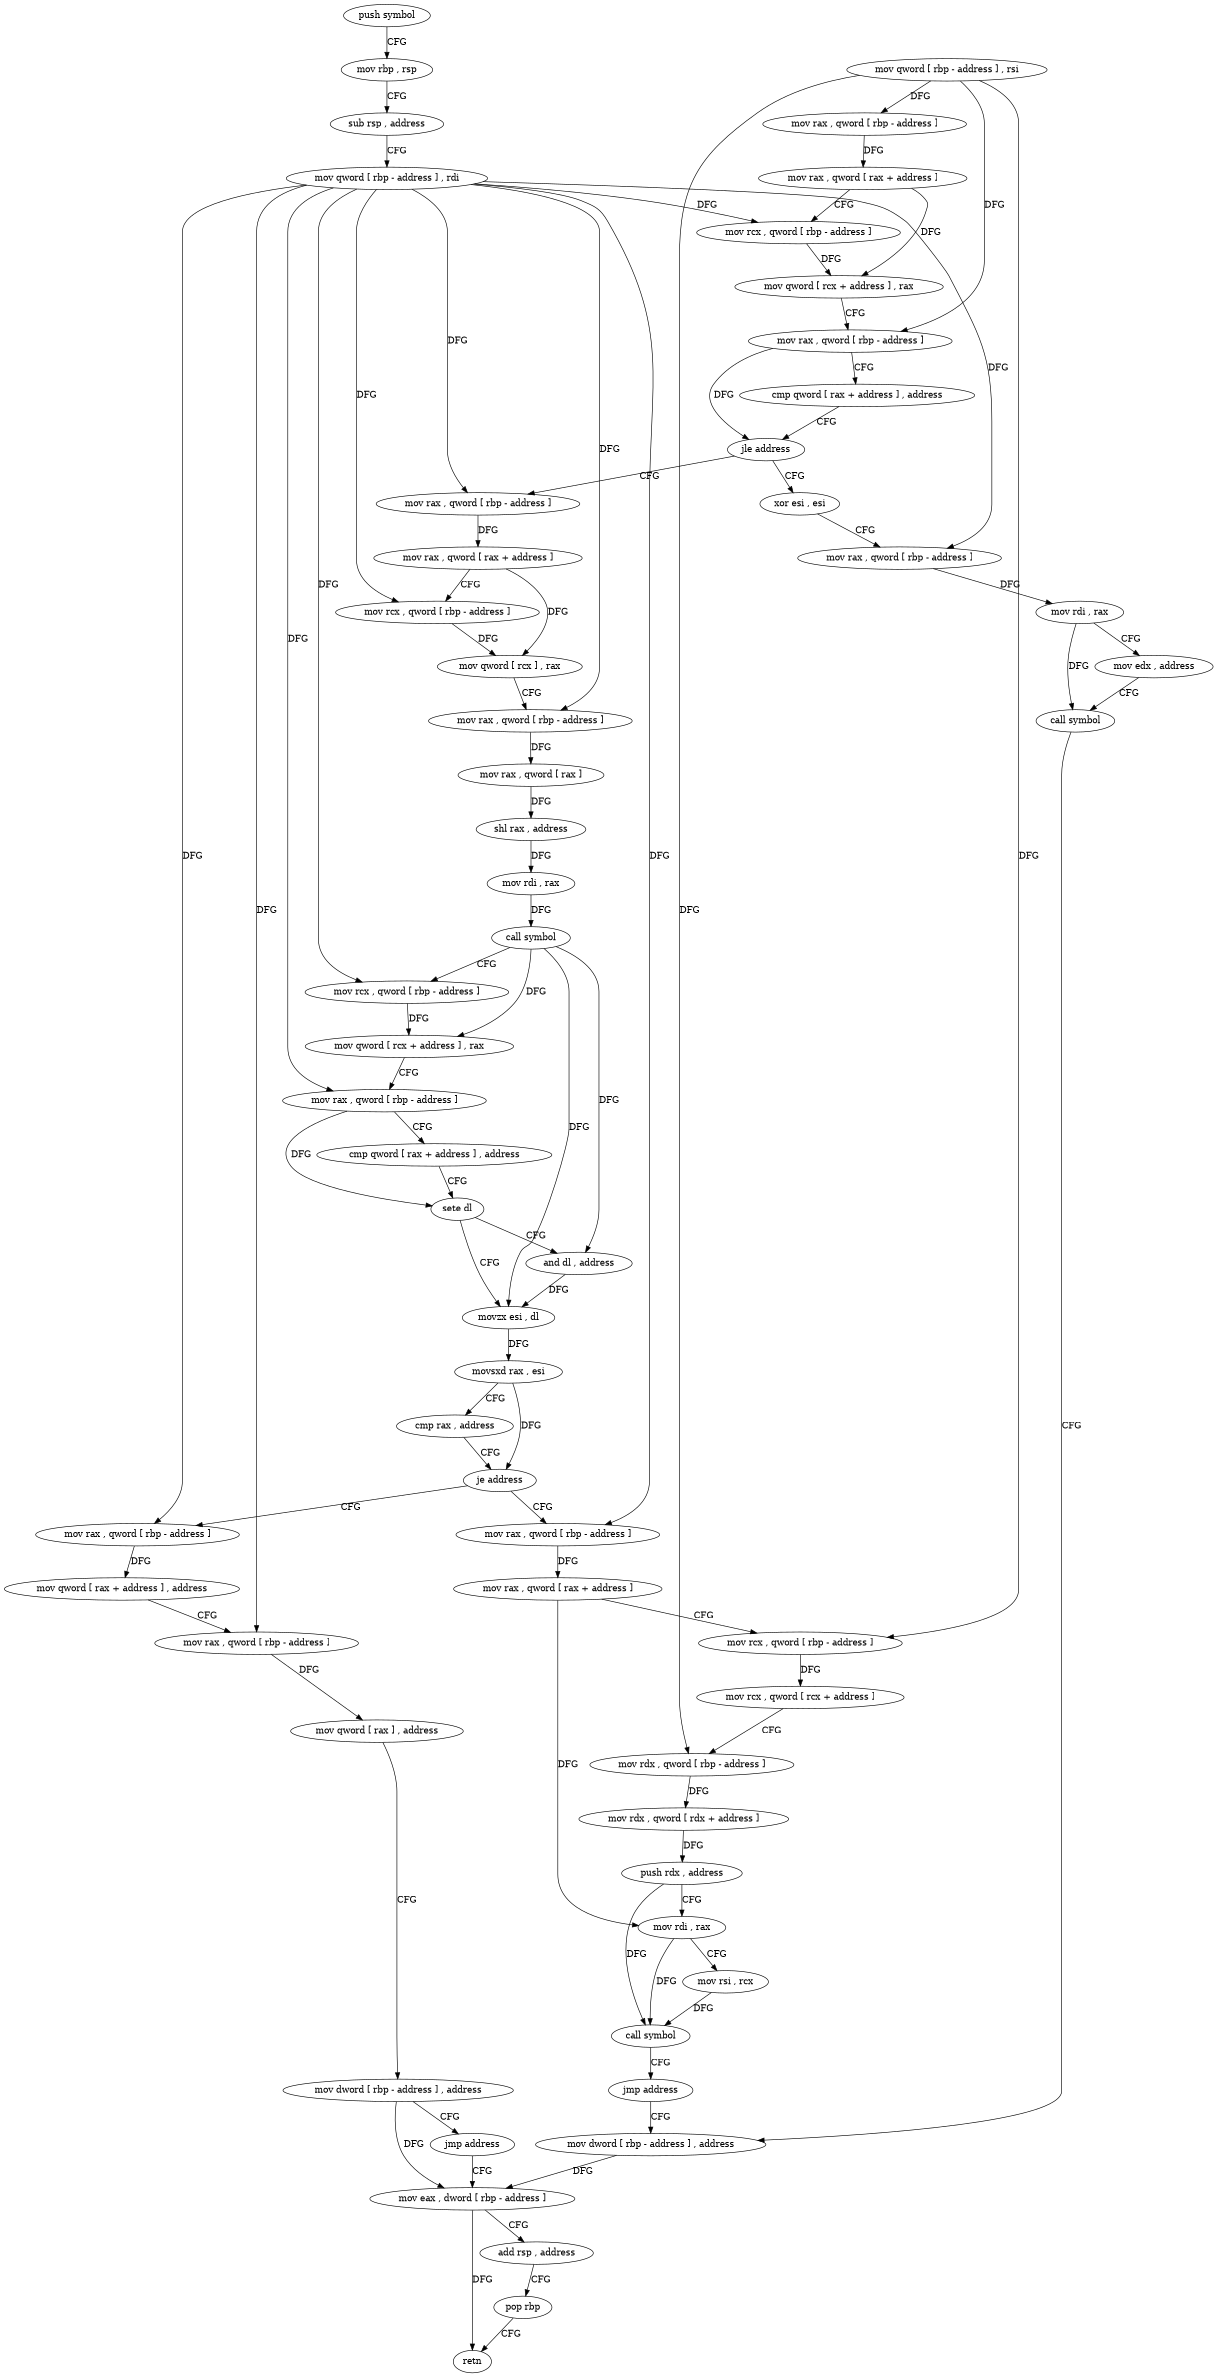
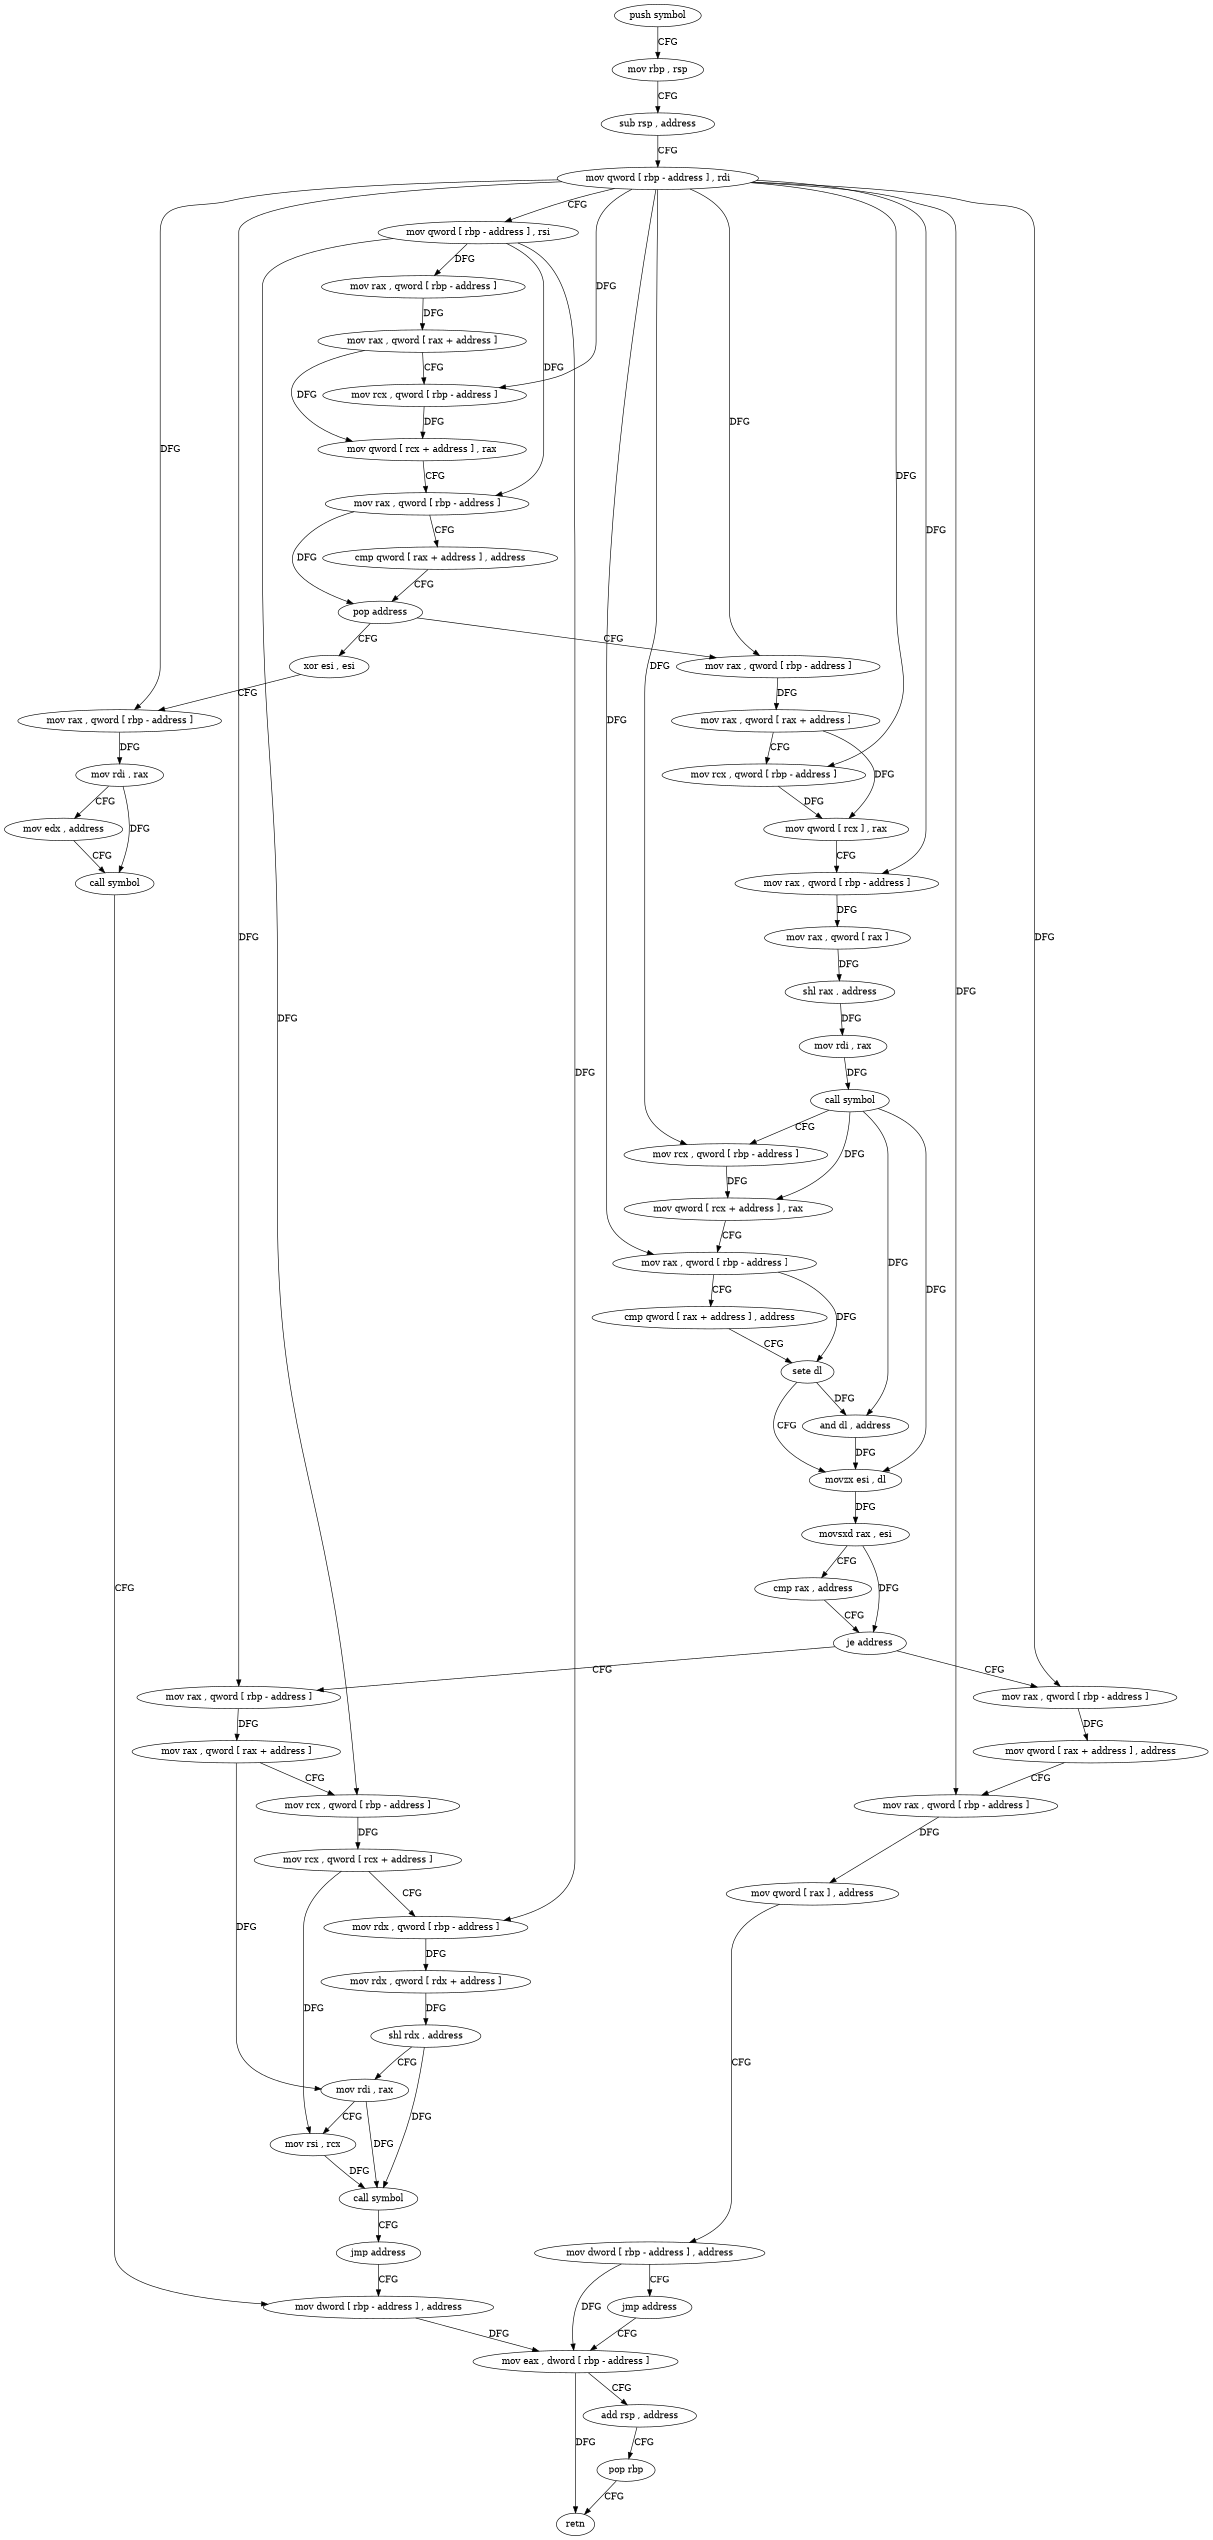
edge "mov qword [ rbp - address ] , rdi" -> "mov qword [ rbp - address ] , rsi": added, label "CFG"
node "jle address": label "jle address" -> "pop address"
edge "sete dl" -> "and dl , address": label "CFG" -> "DFG"
node "push rdx , address": label "push rdx , address" -> "shl rdx , address"
edge "mov rcx , qword [ rcx + address ]" -> "mov rsi , rcx": added, label "DFG"
